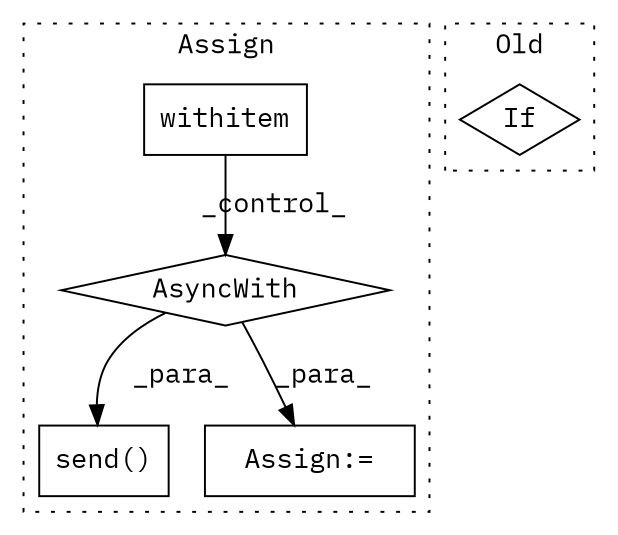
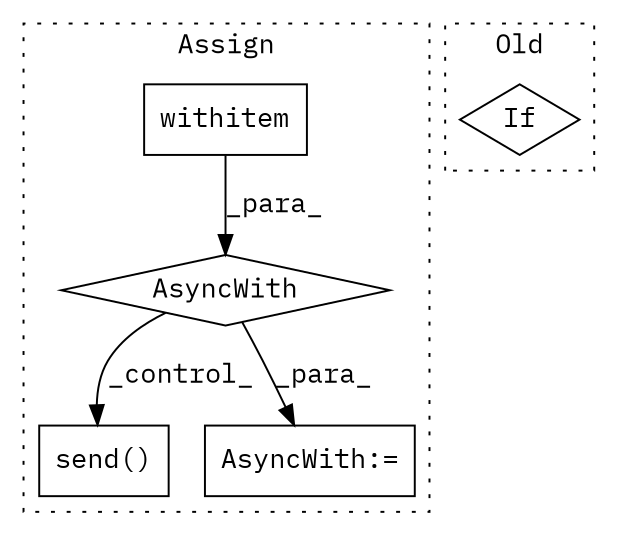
edge "withitem" -> "AsyncWith": label "_control_" -> "_para_"
edge "AsyncWith" -> "send()": label "_para_" -> "_control_"
node "Assign:=": label "Assign:=" -> "AsyncWith:="
